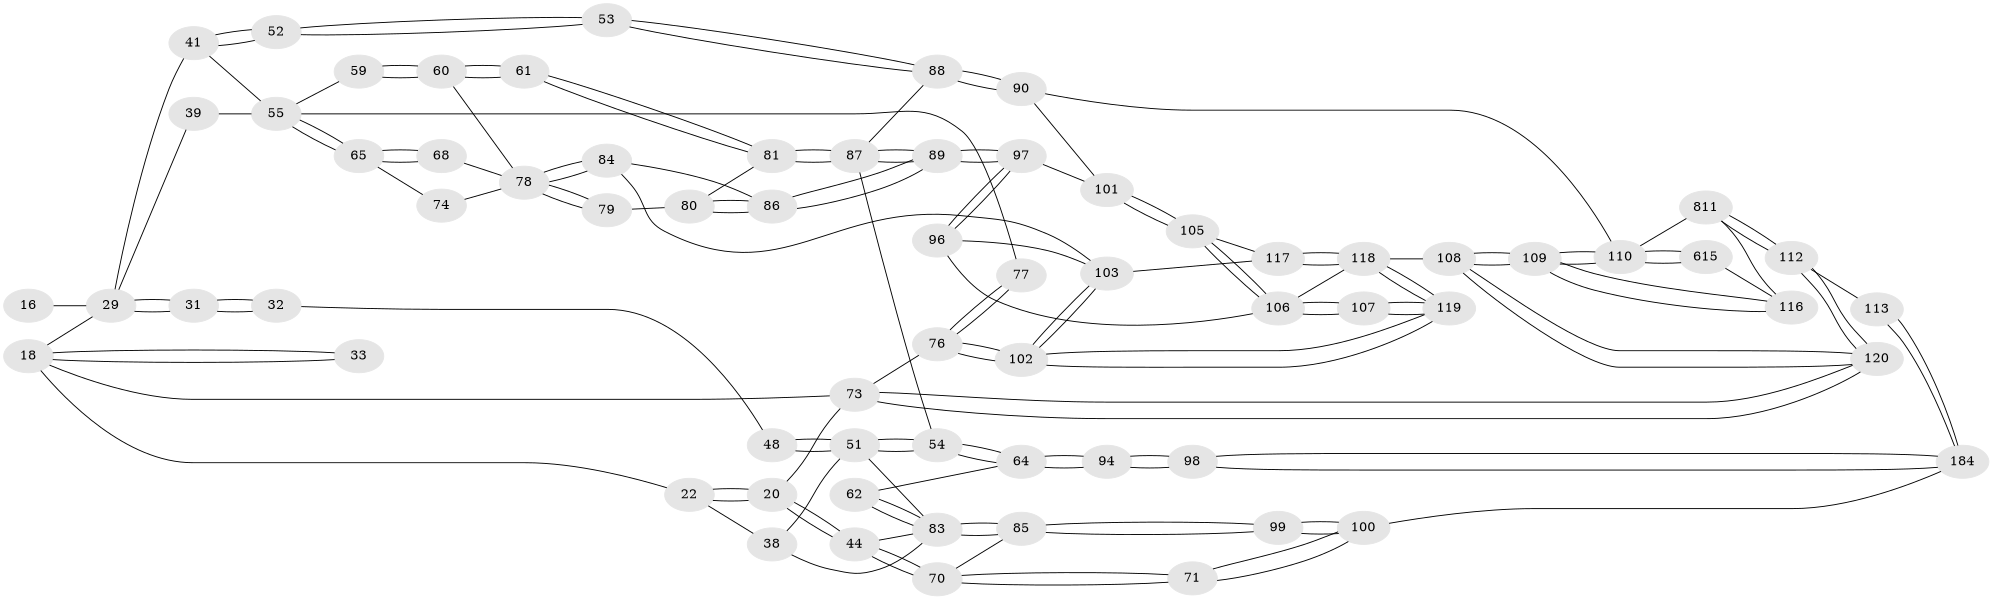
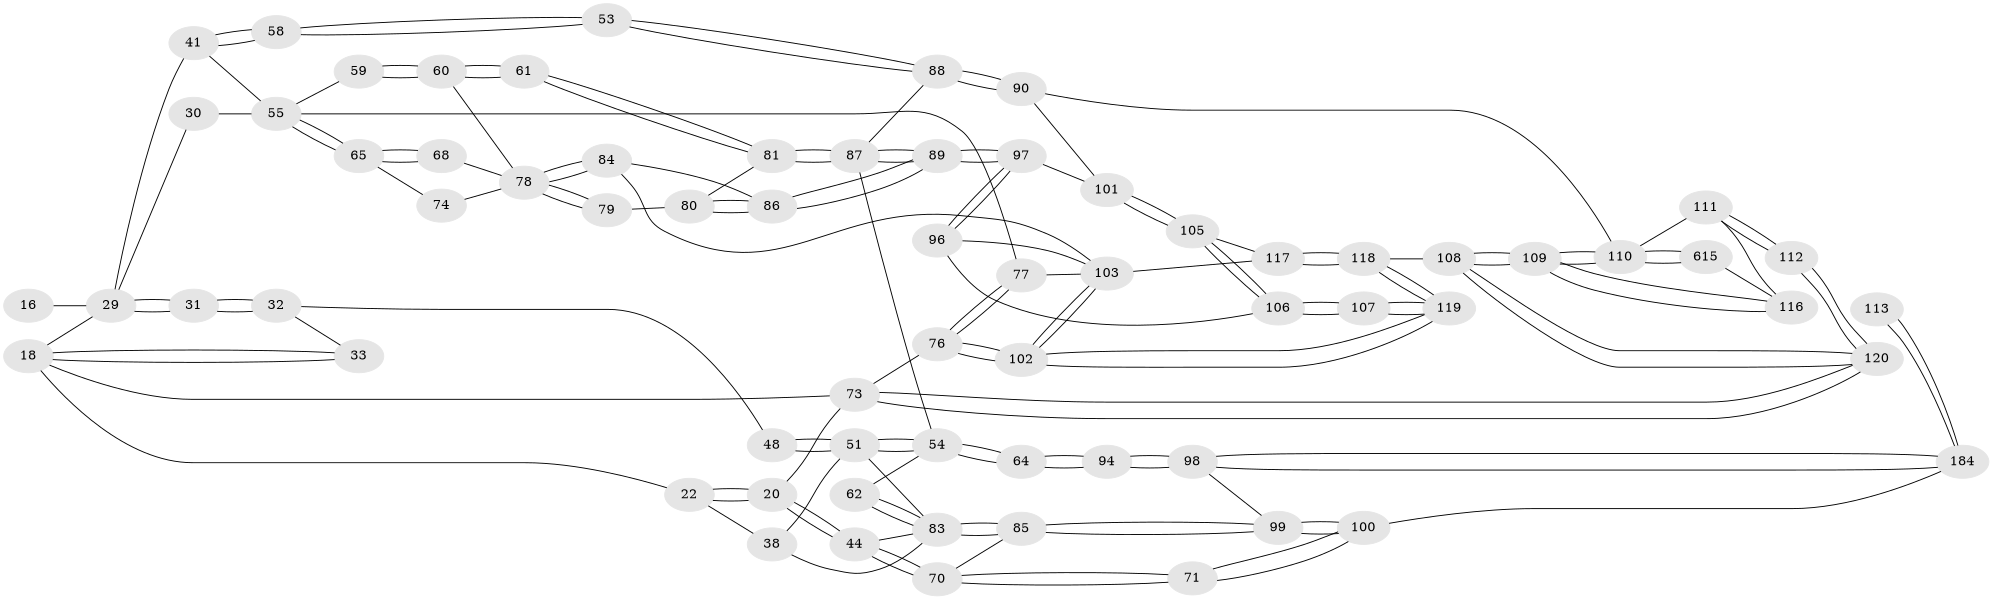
node "52": label "52" -> "58"
node "39": label "39" -> "30"
node "811": label "811" -> "111"
edge "103" -- "77": added
edge "118" -- "106": removed
edge "112" -- "113": removed
edge "32" -- "33": added
edge "64" -- "62": now "54" -- "62"
edge "98" -- "99": added
